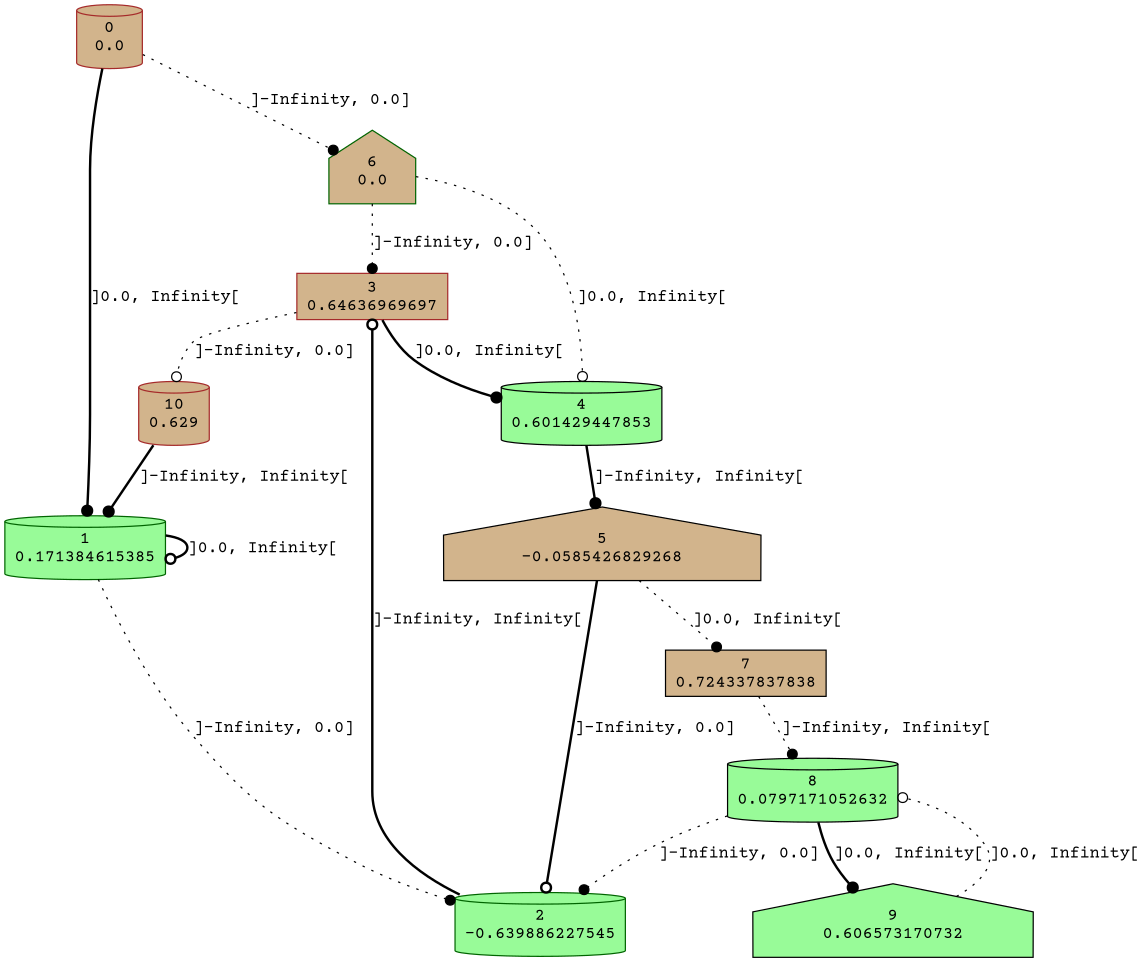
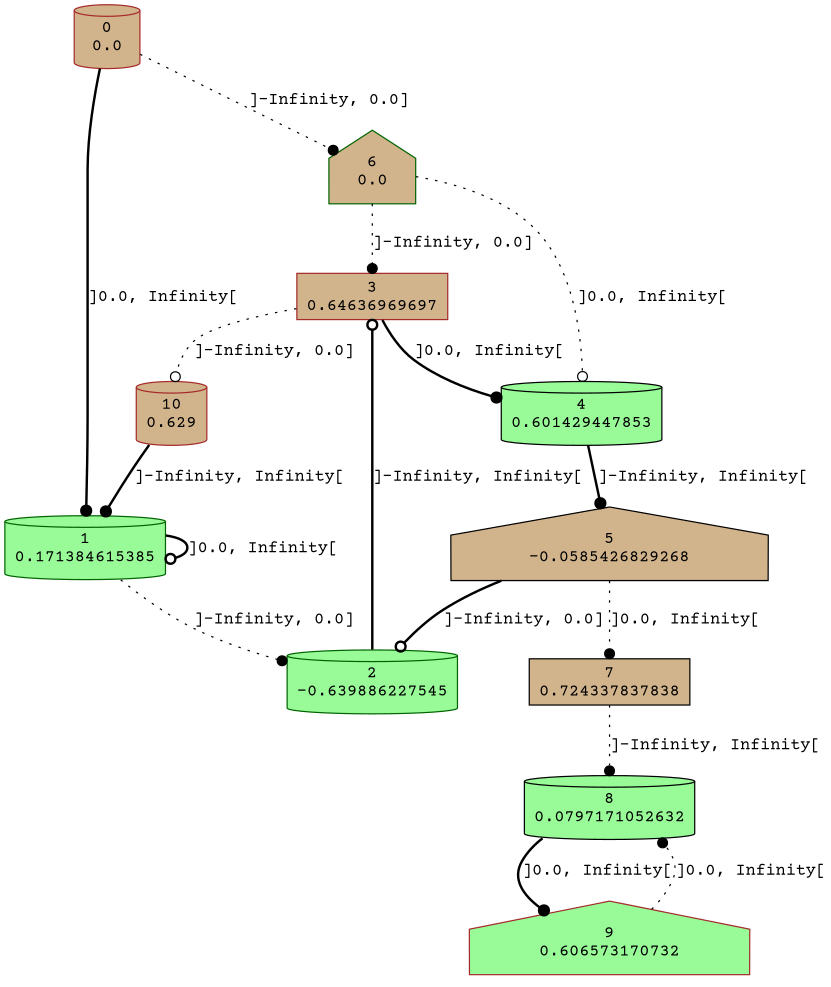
edge "9 0.606573170732" -> "8 0.0797171052632": arrowhead odot -> dot
edge "8 0.0797171052632" -> "2 -0.639886227545": removed, label "]-Infinity, 0.0]"
node "9 0.606573170732": color black -> brown
